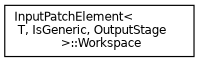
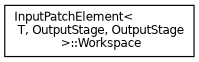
node "InputPatchElement< T, IsGeneric, OutputStage >::Workspace": label "InputPatchElement< T, IsGeneric, OutputStage >::Workspace" -> "InputPatchElement< T, OutputStage, OutputStage >::Workspace"
